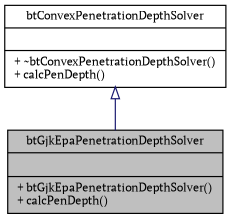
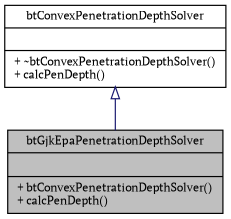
node "btGjkEpaPenetrationDepthSolver": text "+ btGjkEpaPenetrationDepthSolver()" -> "+ btConvexPenetrationDepthSolver()"
